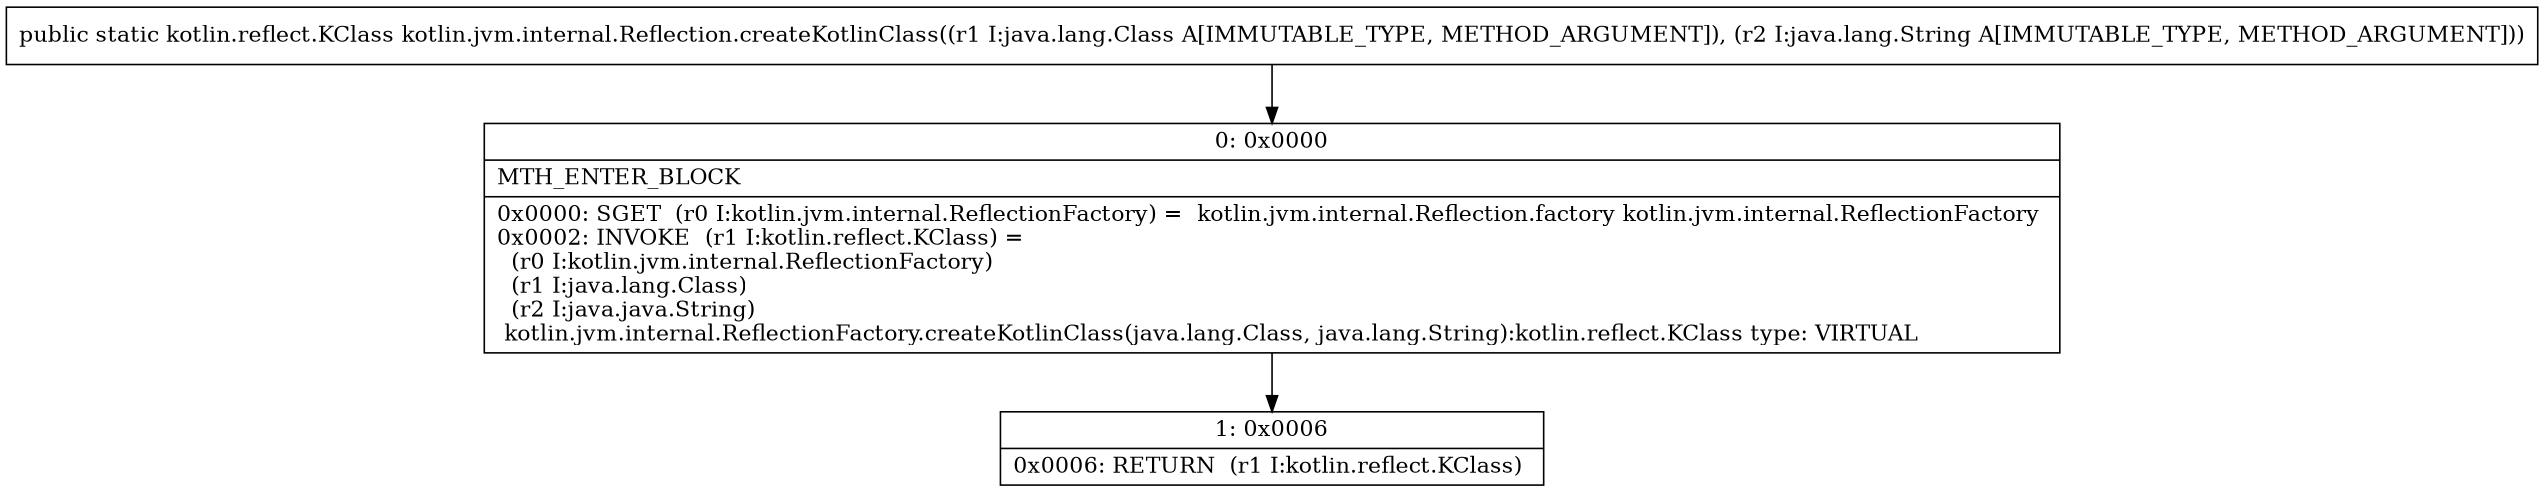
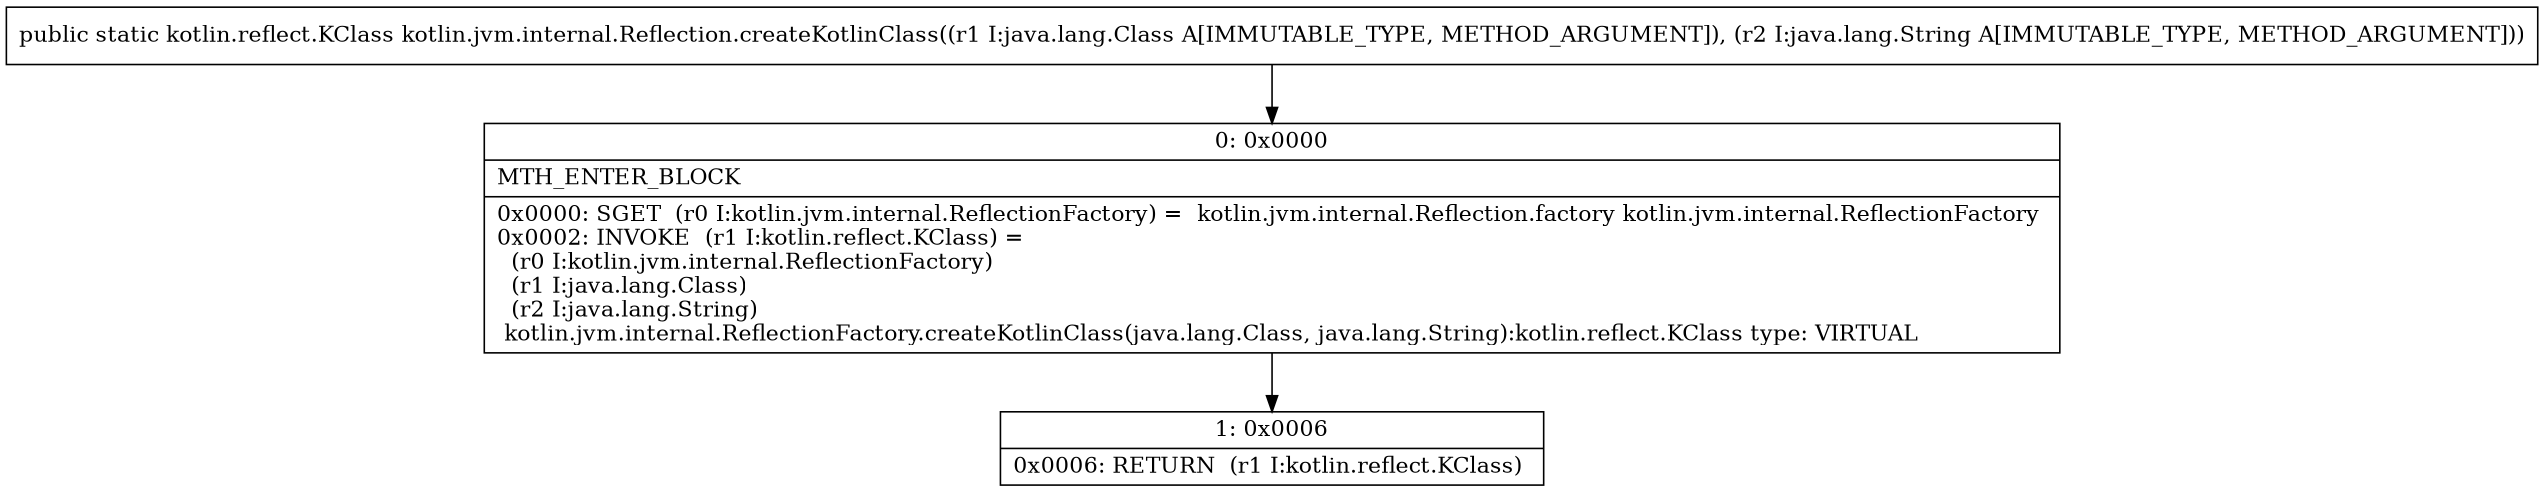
node "0: 0x0000": text "(r2 I:java.java.String)" -> "(r2 I:java.lang.String)"
